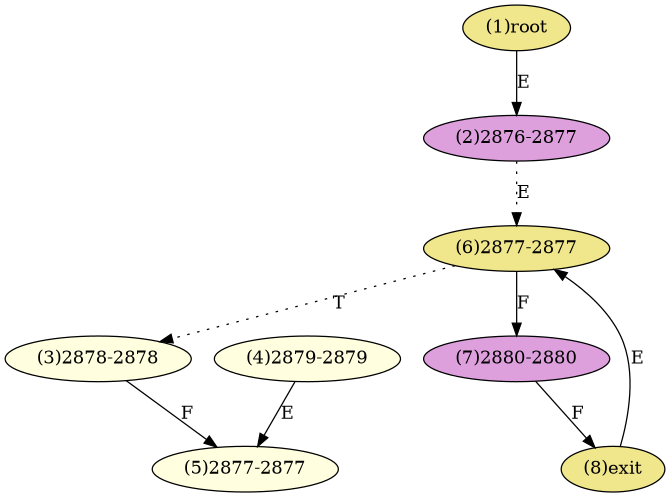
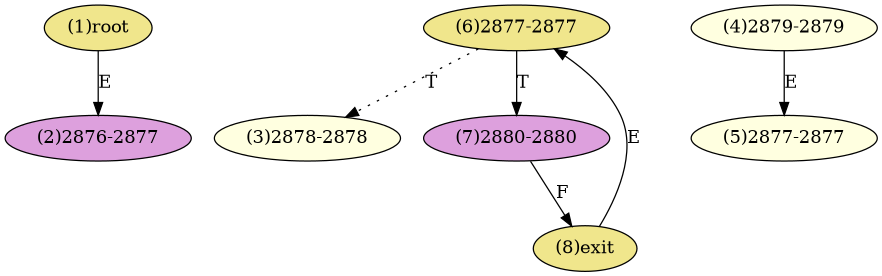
edge "(2)2876-2877" -> "(6)2877-2877": removed, label "E"
edge "(6)2877-2877" -> "(7)2880-2880": label "F" -> "T"
edge "(3)2878-2878" -> "(5)2877-2877": removed, label "F"
